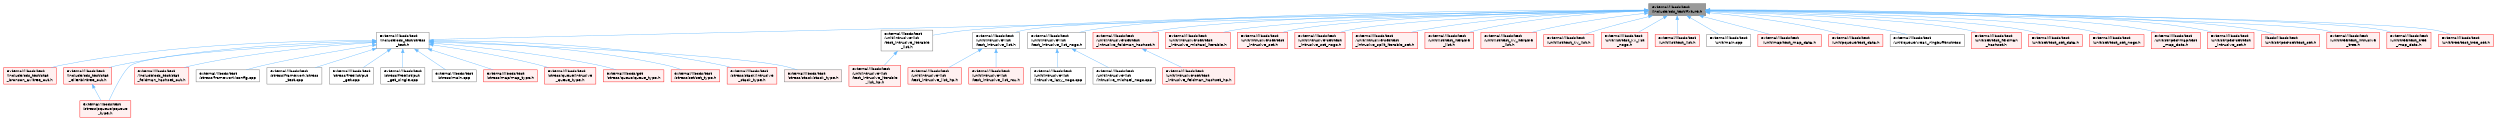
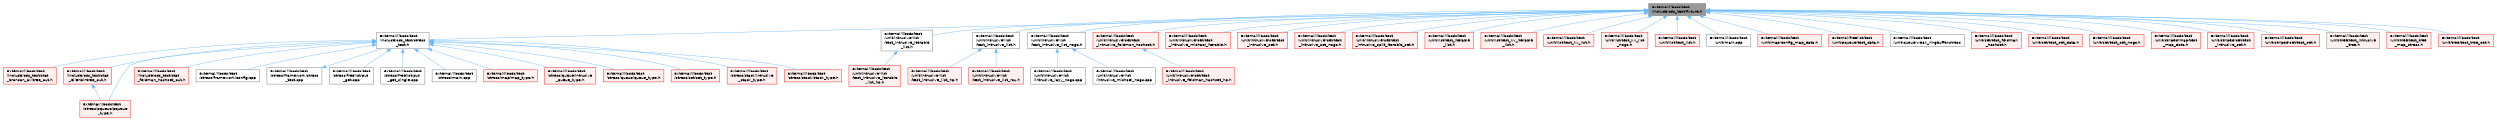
node "external/libcds/test /unit/map/test_map_data.h": label "external/libcds/test /unit/map/test_map_data.h" -> "external/libcds/test /unit/map/config_map_data.h"
node "external/libcds/test /unit/pqueue/test_data.h": label "external/libcds/test /unit/pqueue/test_data.h" -> "external/freelist/test /unit/pqueue/test_data.h"
node "libcds/libcds/test /unit/striped-set/test_set.h": label "libcds/libcds/test /unit/striped-set/test_set.h" -> "external/libcds/test /unit/striped-set/test_set.h"
node "external/libcds/test /unit/tree/test_intrusive _tree.h": color red -> grey40
node "external/libcds/test /unit/tree/test_tree _map_data.h": label "external/libcds/test /unit/tree/test_tree _map_data.h" -> "external/libcds/test /unit/tree/test_tree _map_stress.h"
edge "external/libcds/test /stress/framework/stress _test.cpp" -> "external/libcds/test /include/cds_test/stress _test.h": reversed
node "external/libcds/get /stress/queue/queue_type.h": label "external/libcds/get /stress/queue/queue_type.h" -> "external/libcds/test /stress/queue/queue_type.h"
node "external/libcds/test /stress/stack/stack_type.h": color grey40 -> red
